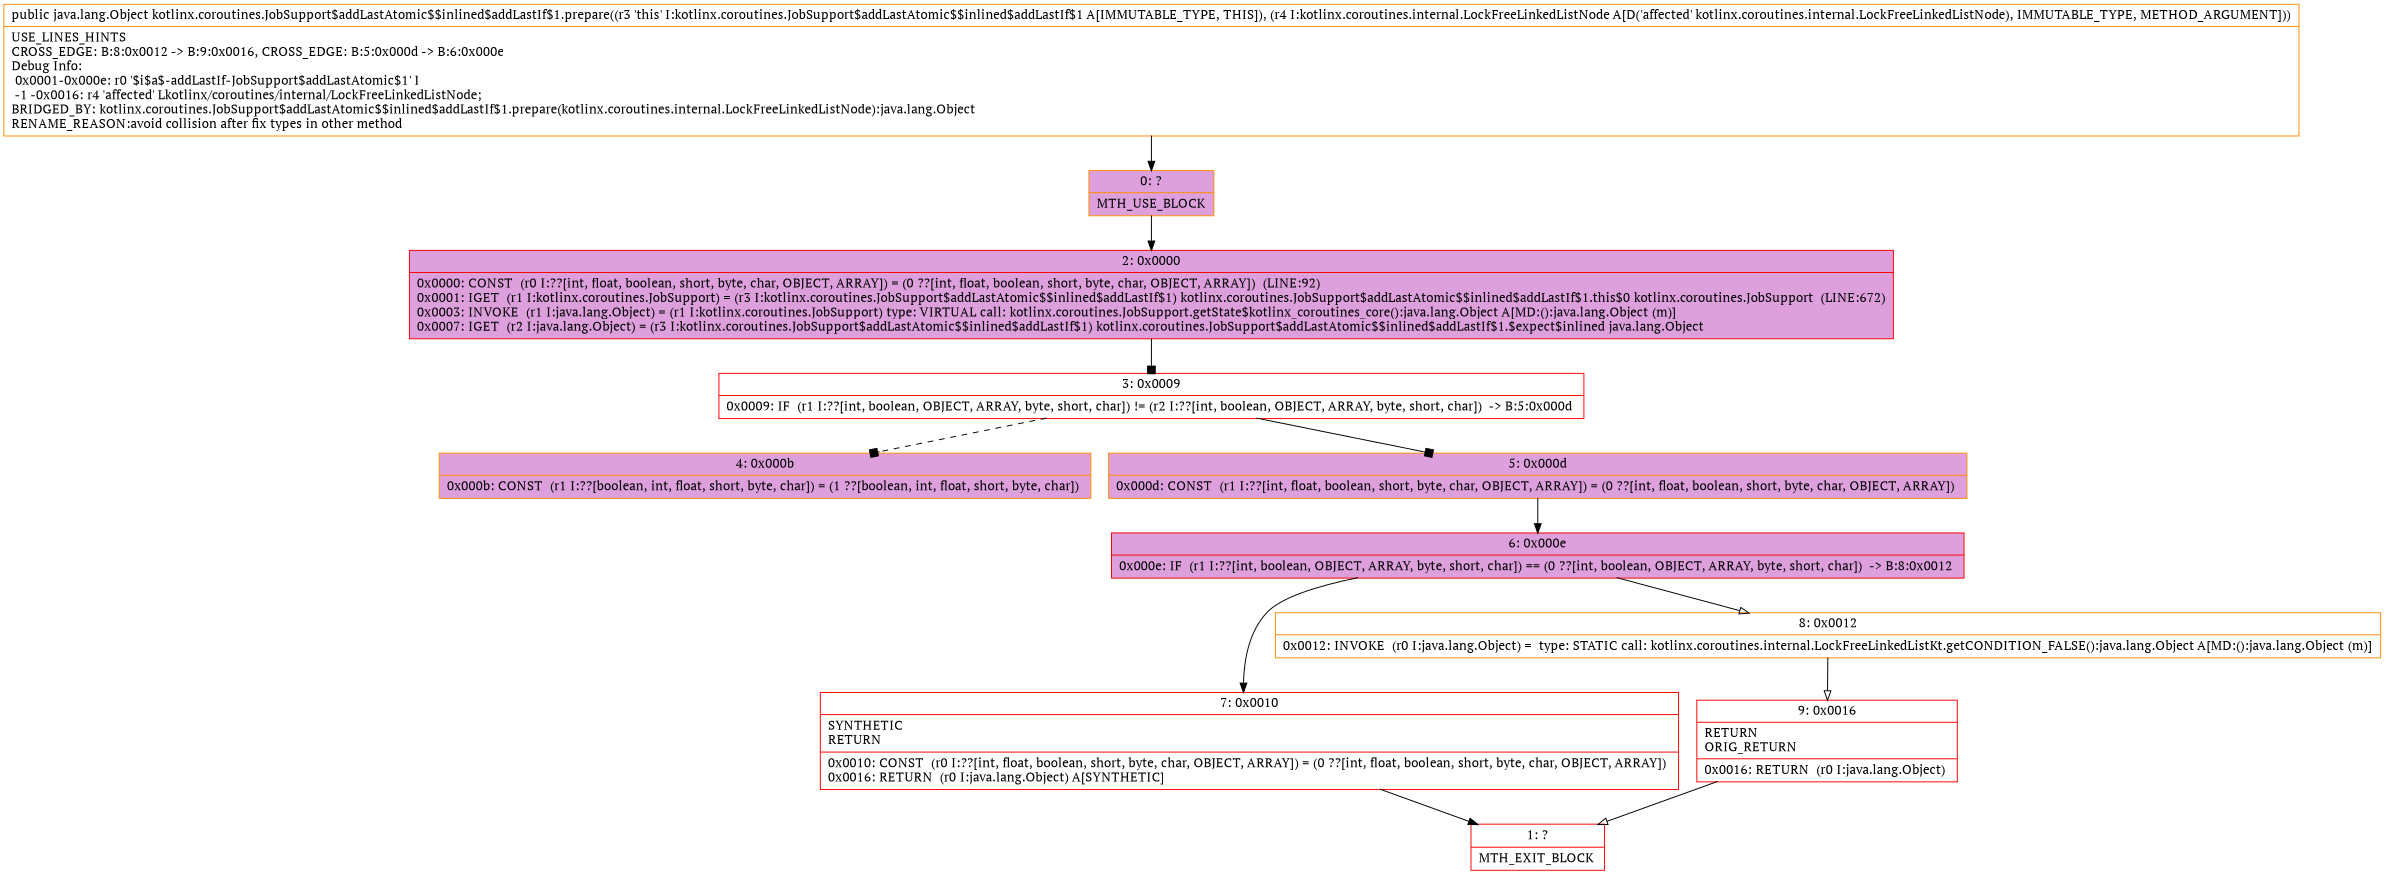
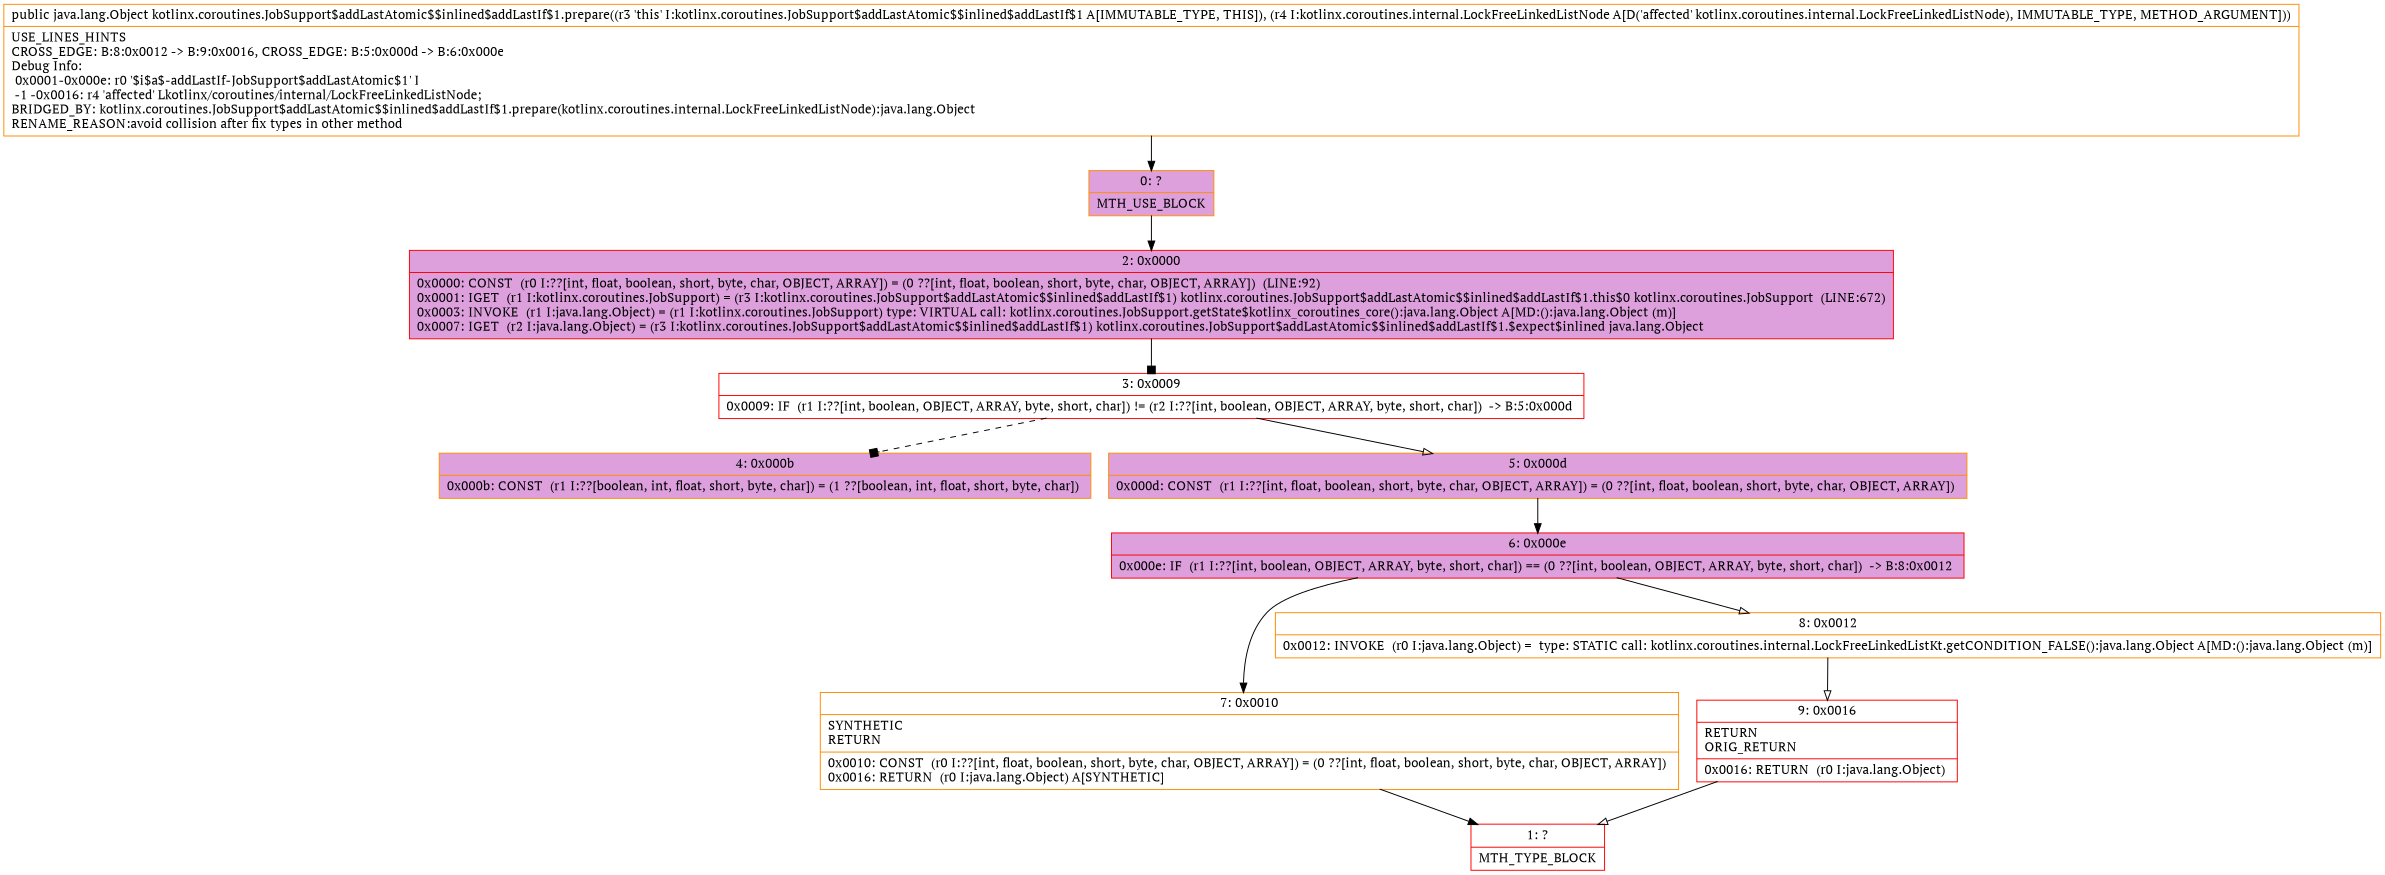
edge "3: 0x0009" -> "5: 0x000d": arrowhead box -> onormal
node "7: 0x0010": color red -> darkorange
node "1: ?": text "MTH_EXIT_BLOCK" -> "MTH_TYPE_BLOCK"
